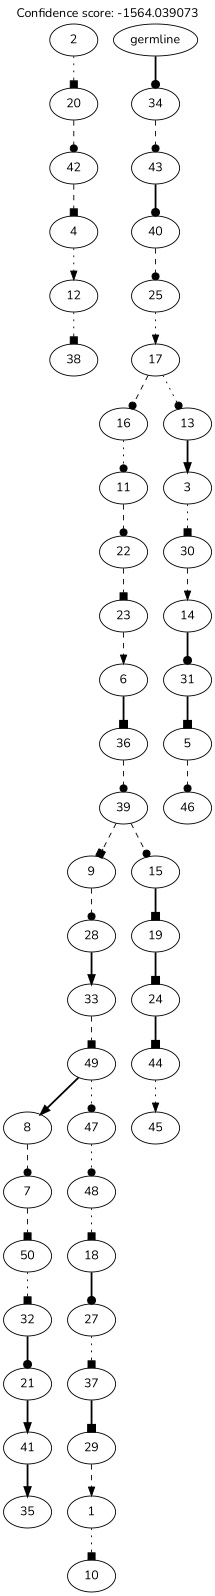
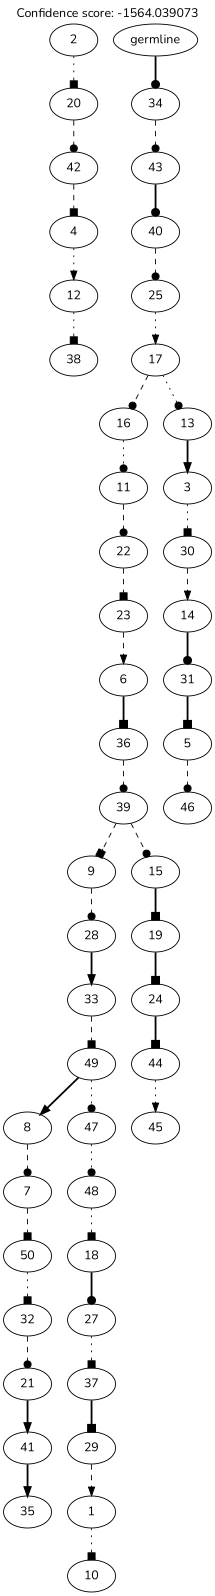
edge "32" -> "21": style bold -> dashed
